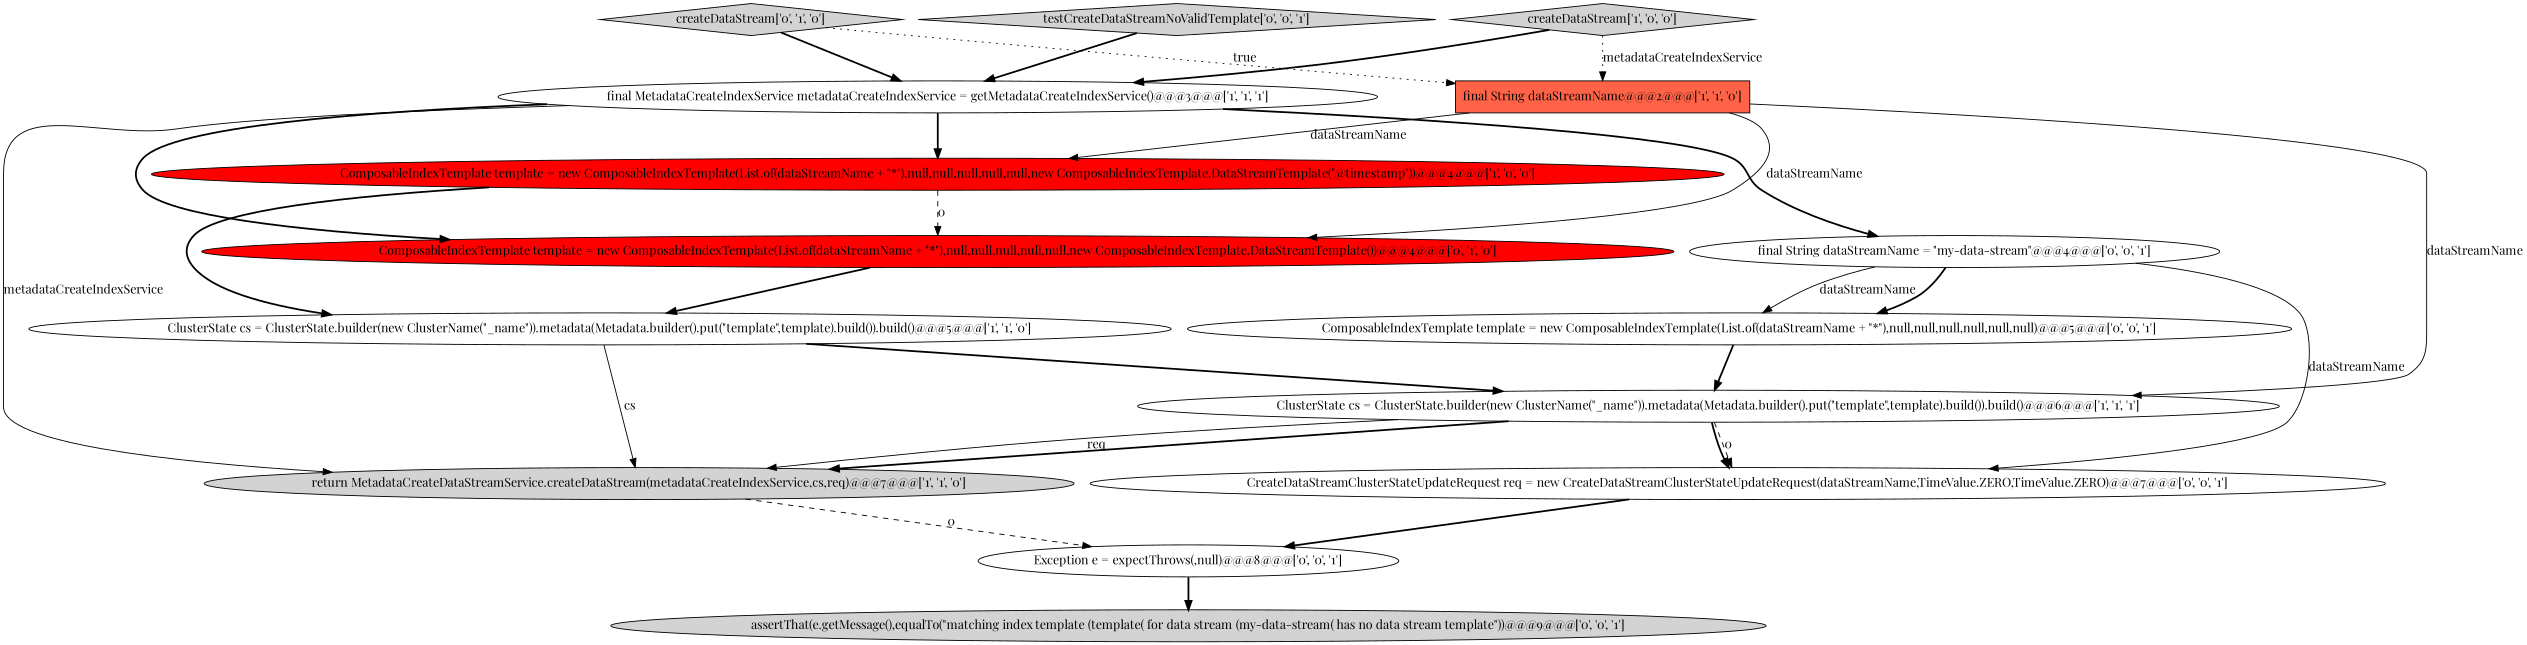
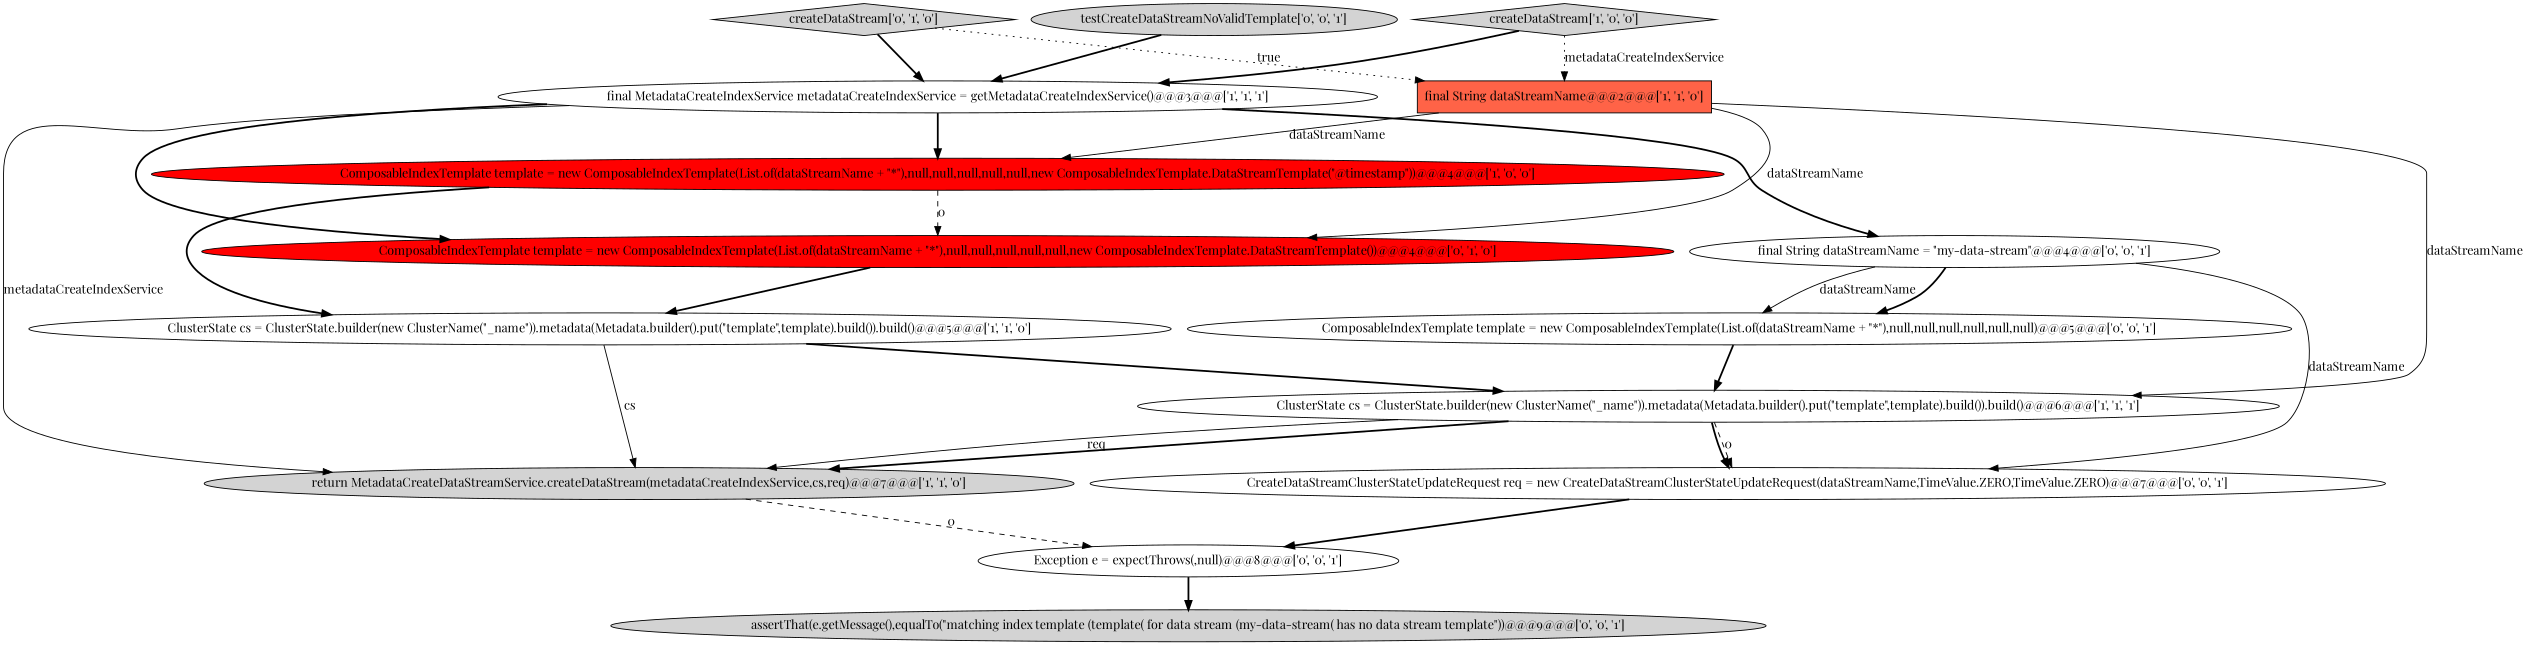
node "testCreateDataStreamNoValidTemplate['0', '0', '1']": shape diamond -> ellipse
